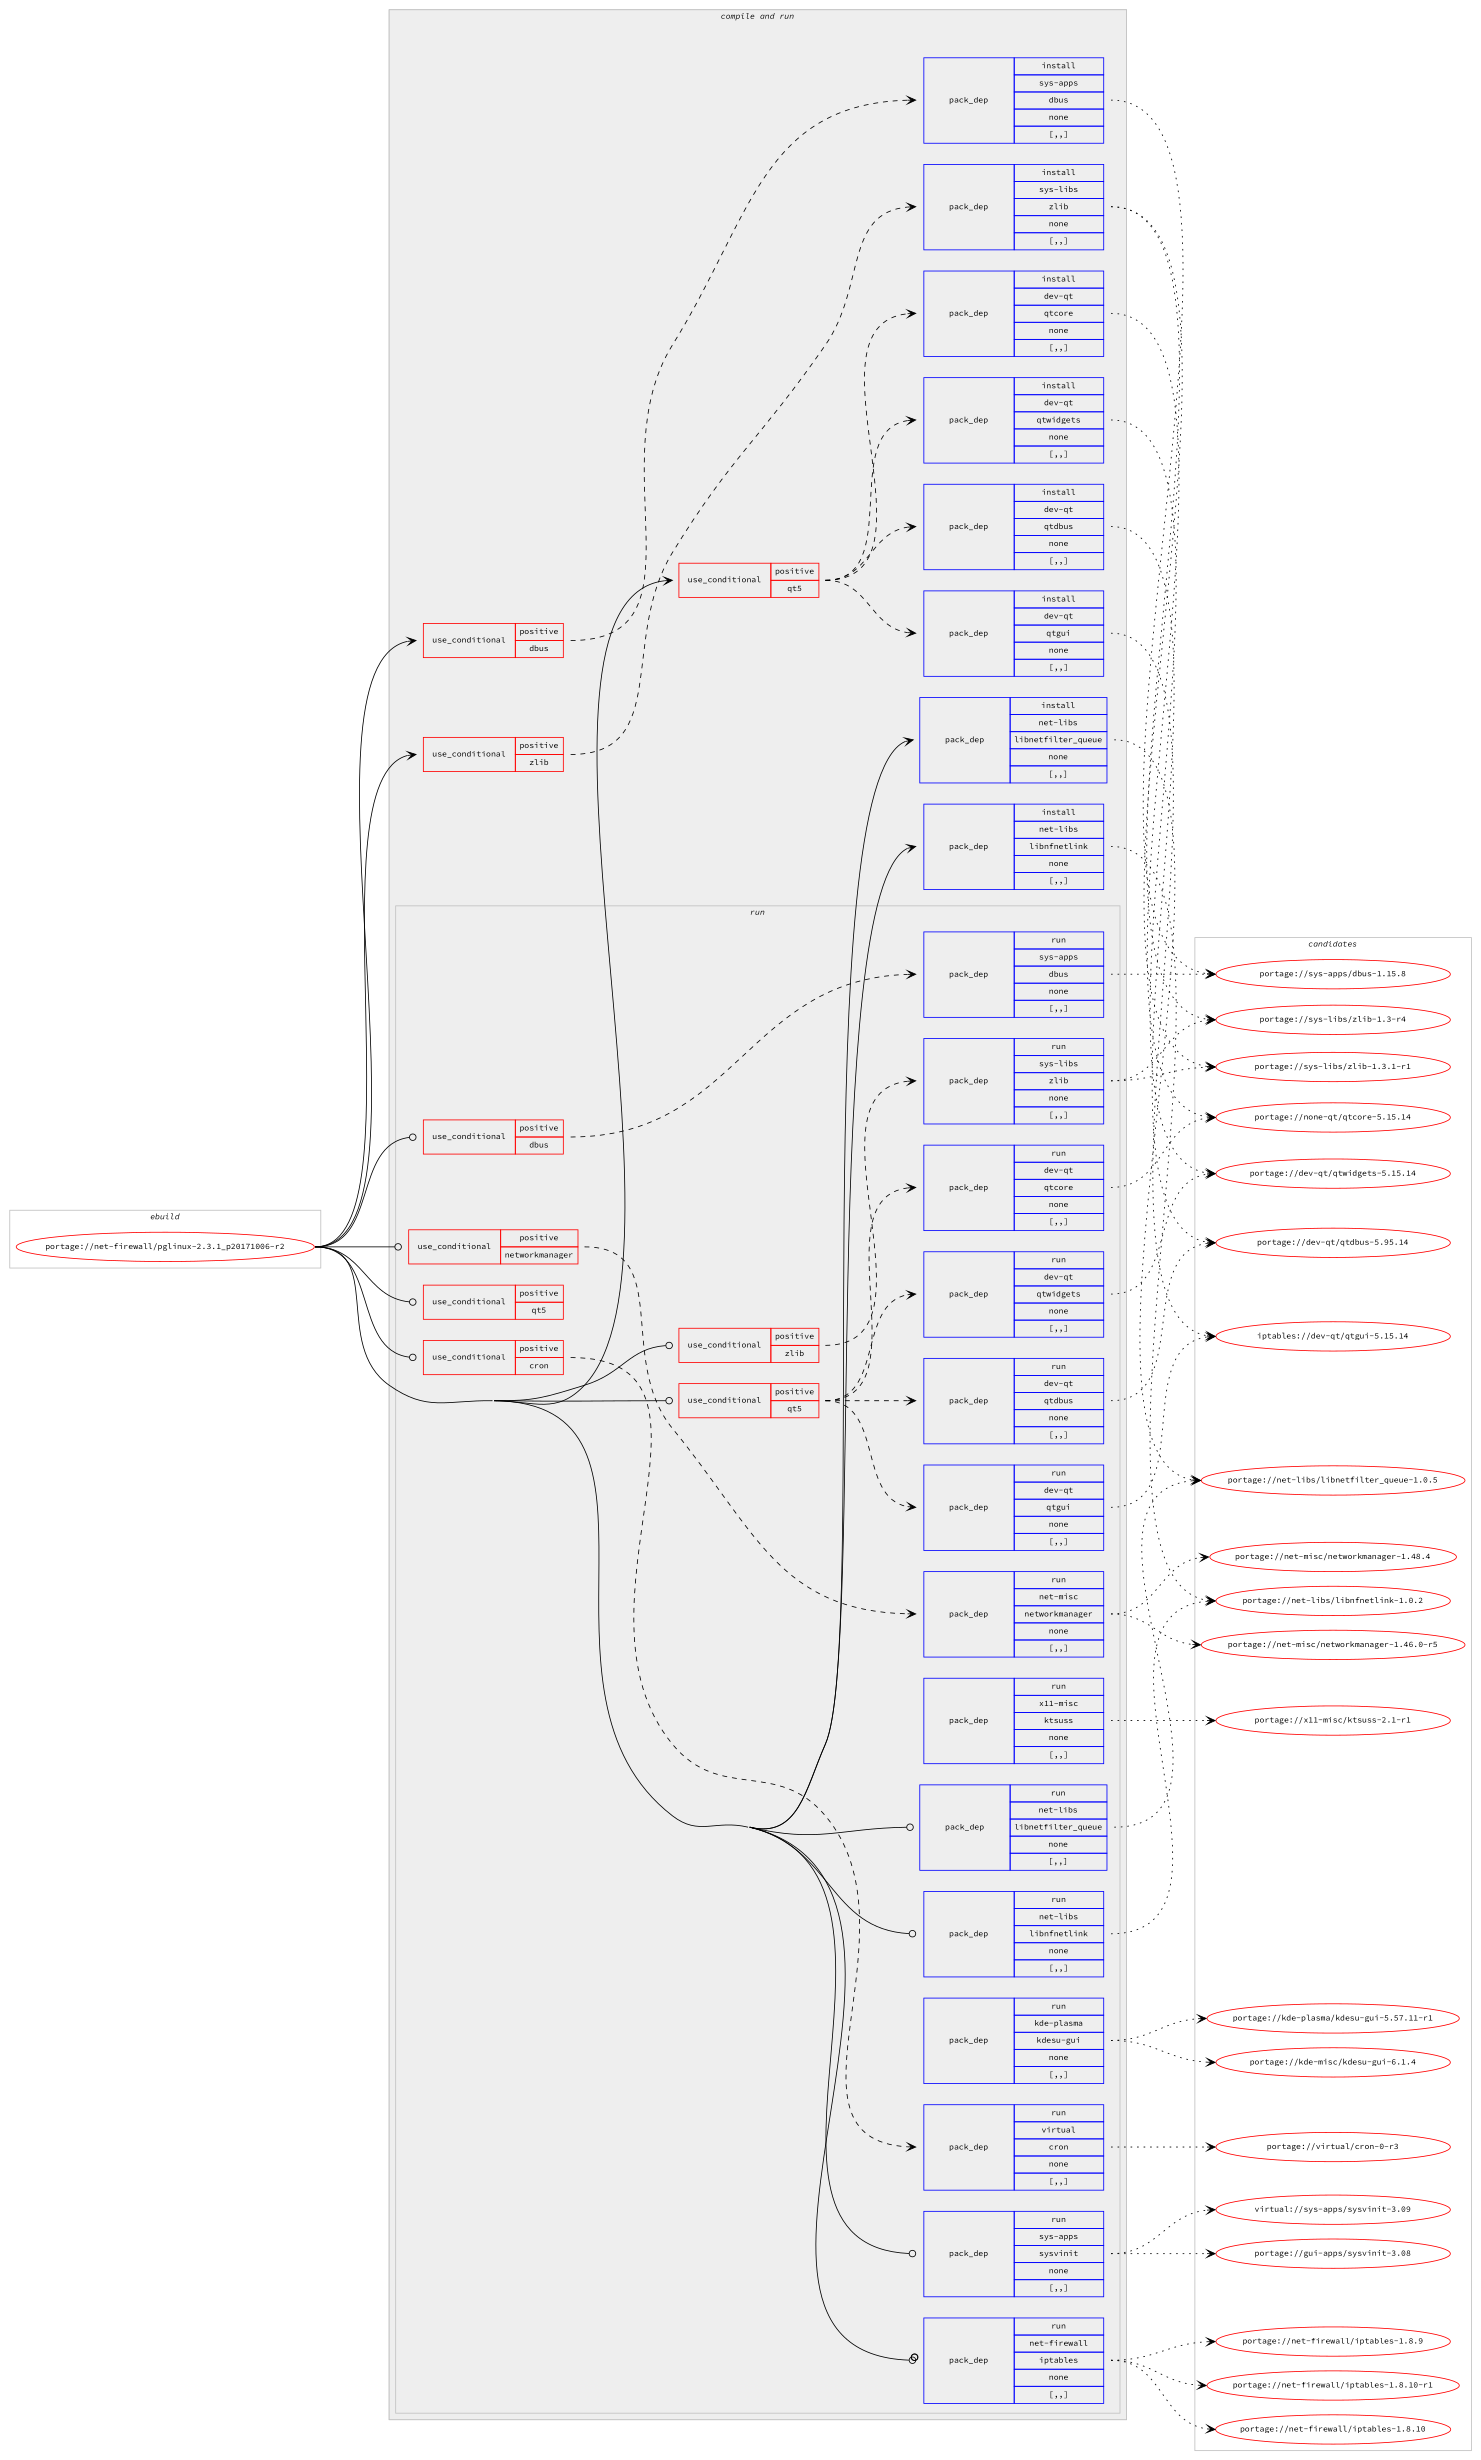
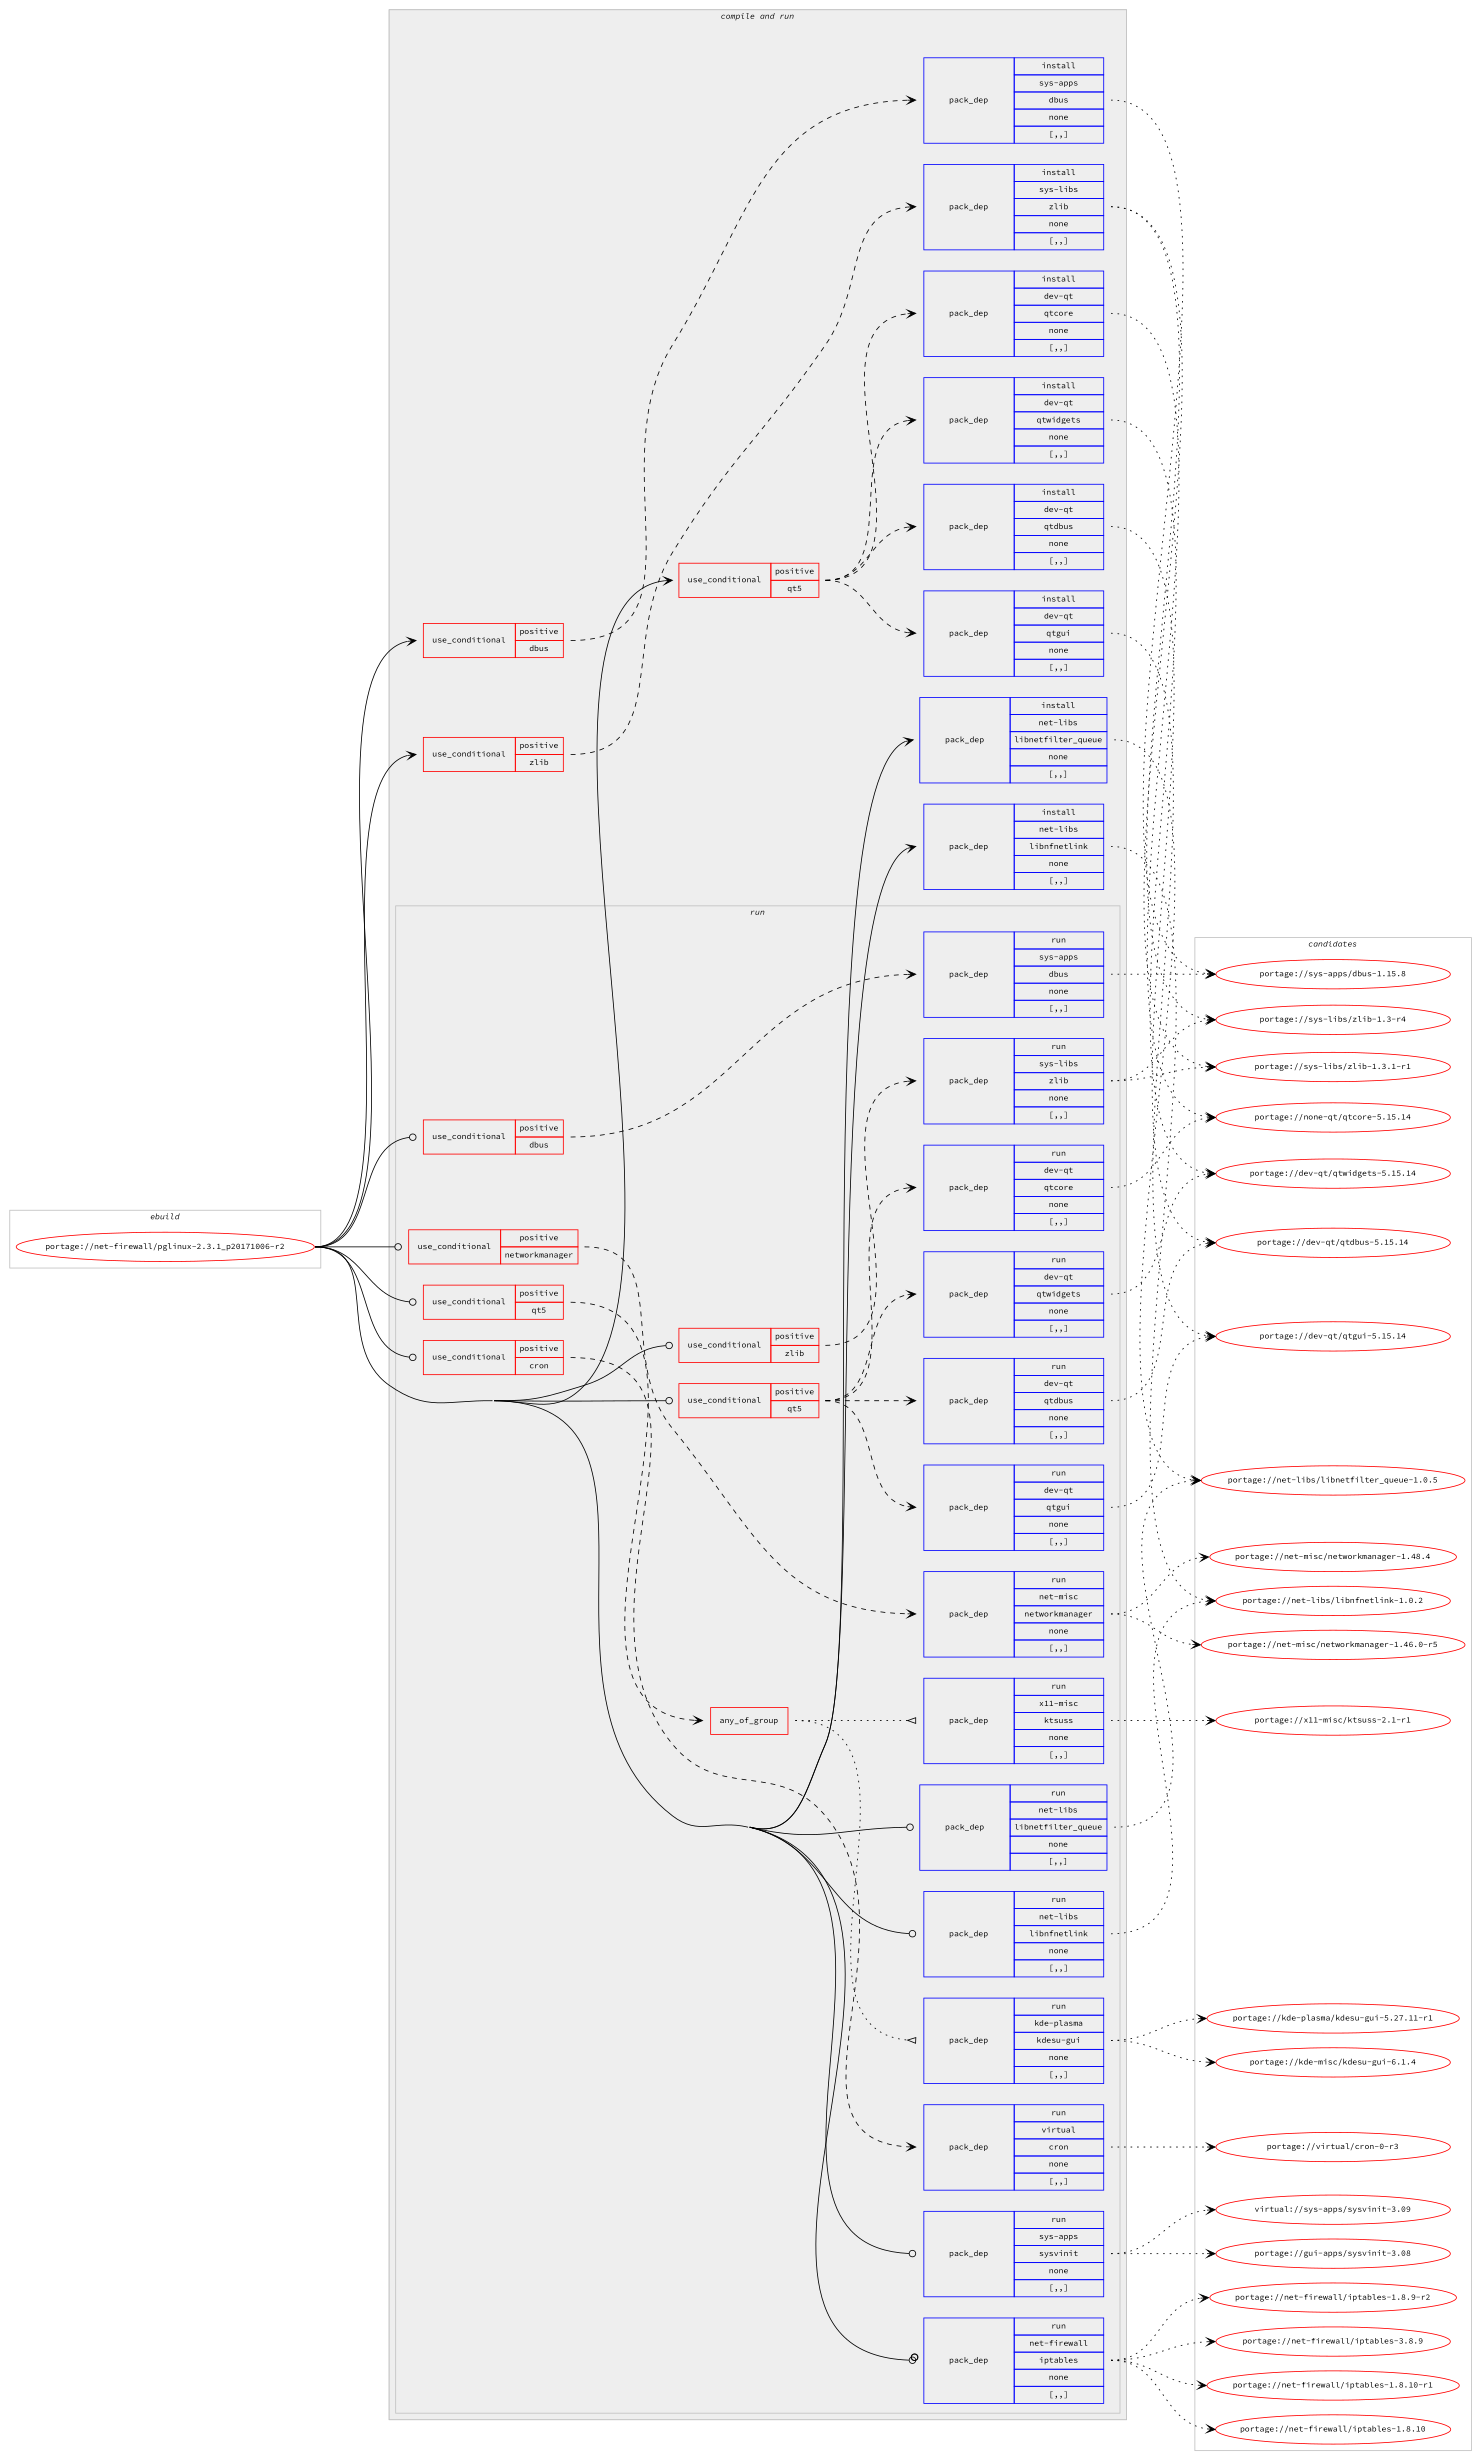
node "portage://dev-qt/qtdbus-5.95.14": label "portage://dev-qt/qtdbus-5.95.14" -> "portage://dev-qt/qtdbus-5.15.14"
node "iptables://dev-qt/qtgui-5.15.14": label "iptables://dev-qt/qtgui-5.15.14" -> "portage://dev-qt/qtgui-5.15.14"
node "any_of_group": added
node "portage://kde-plasma/kdesu-gui-5.57.11-r1": label "portage://kde-plasma/kdesu-gui-5.57.11-r1" -> "portage://kde-plasma/kdesu-gui-5.27.11-r1"
node "portage://net-firewall/iptables-1.8.9-r2": added
node "portage://net-firewall/iptables-1.8.9": label "portage://net-firewall/iptables-1.8.9" -> "portage://net-firewall/iptables-3.8.9"
